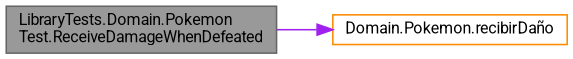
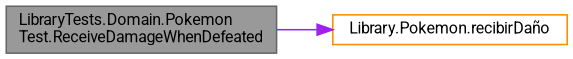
node "Domain.Pokemon.recibirDaño": label "Domain.Pokemon.recibirDaño" -> "Library.Pokemon.recibirDaño"
